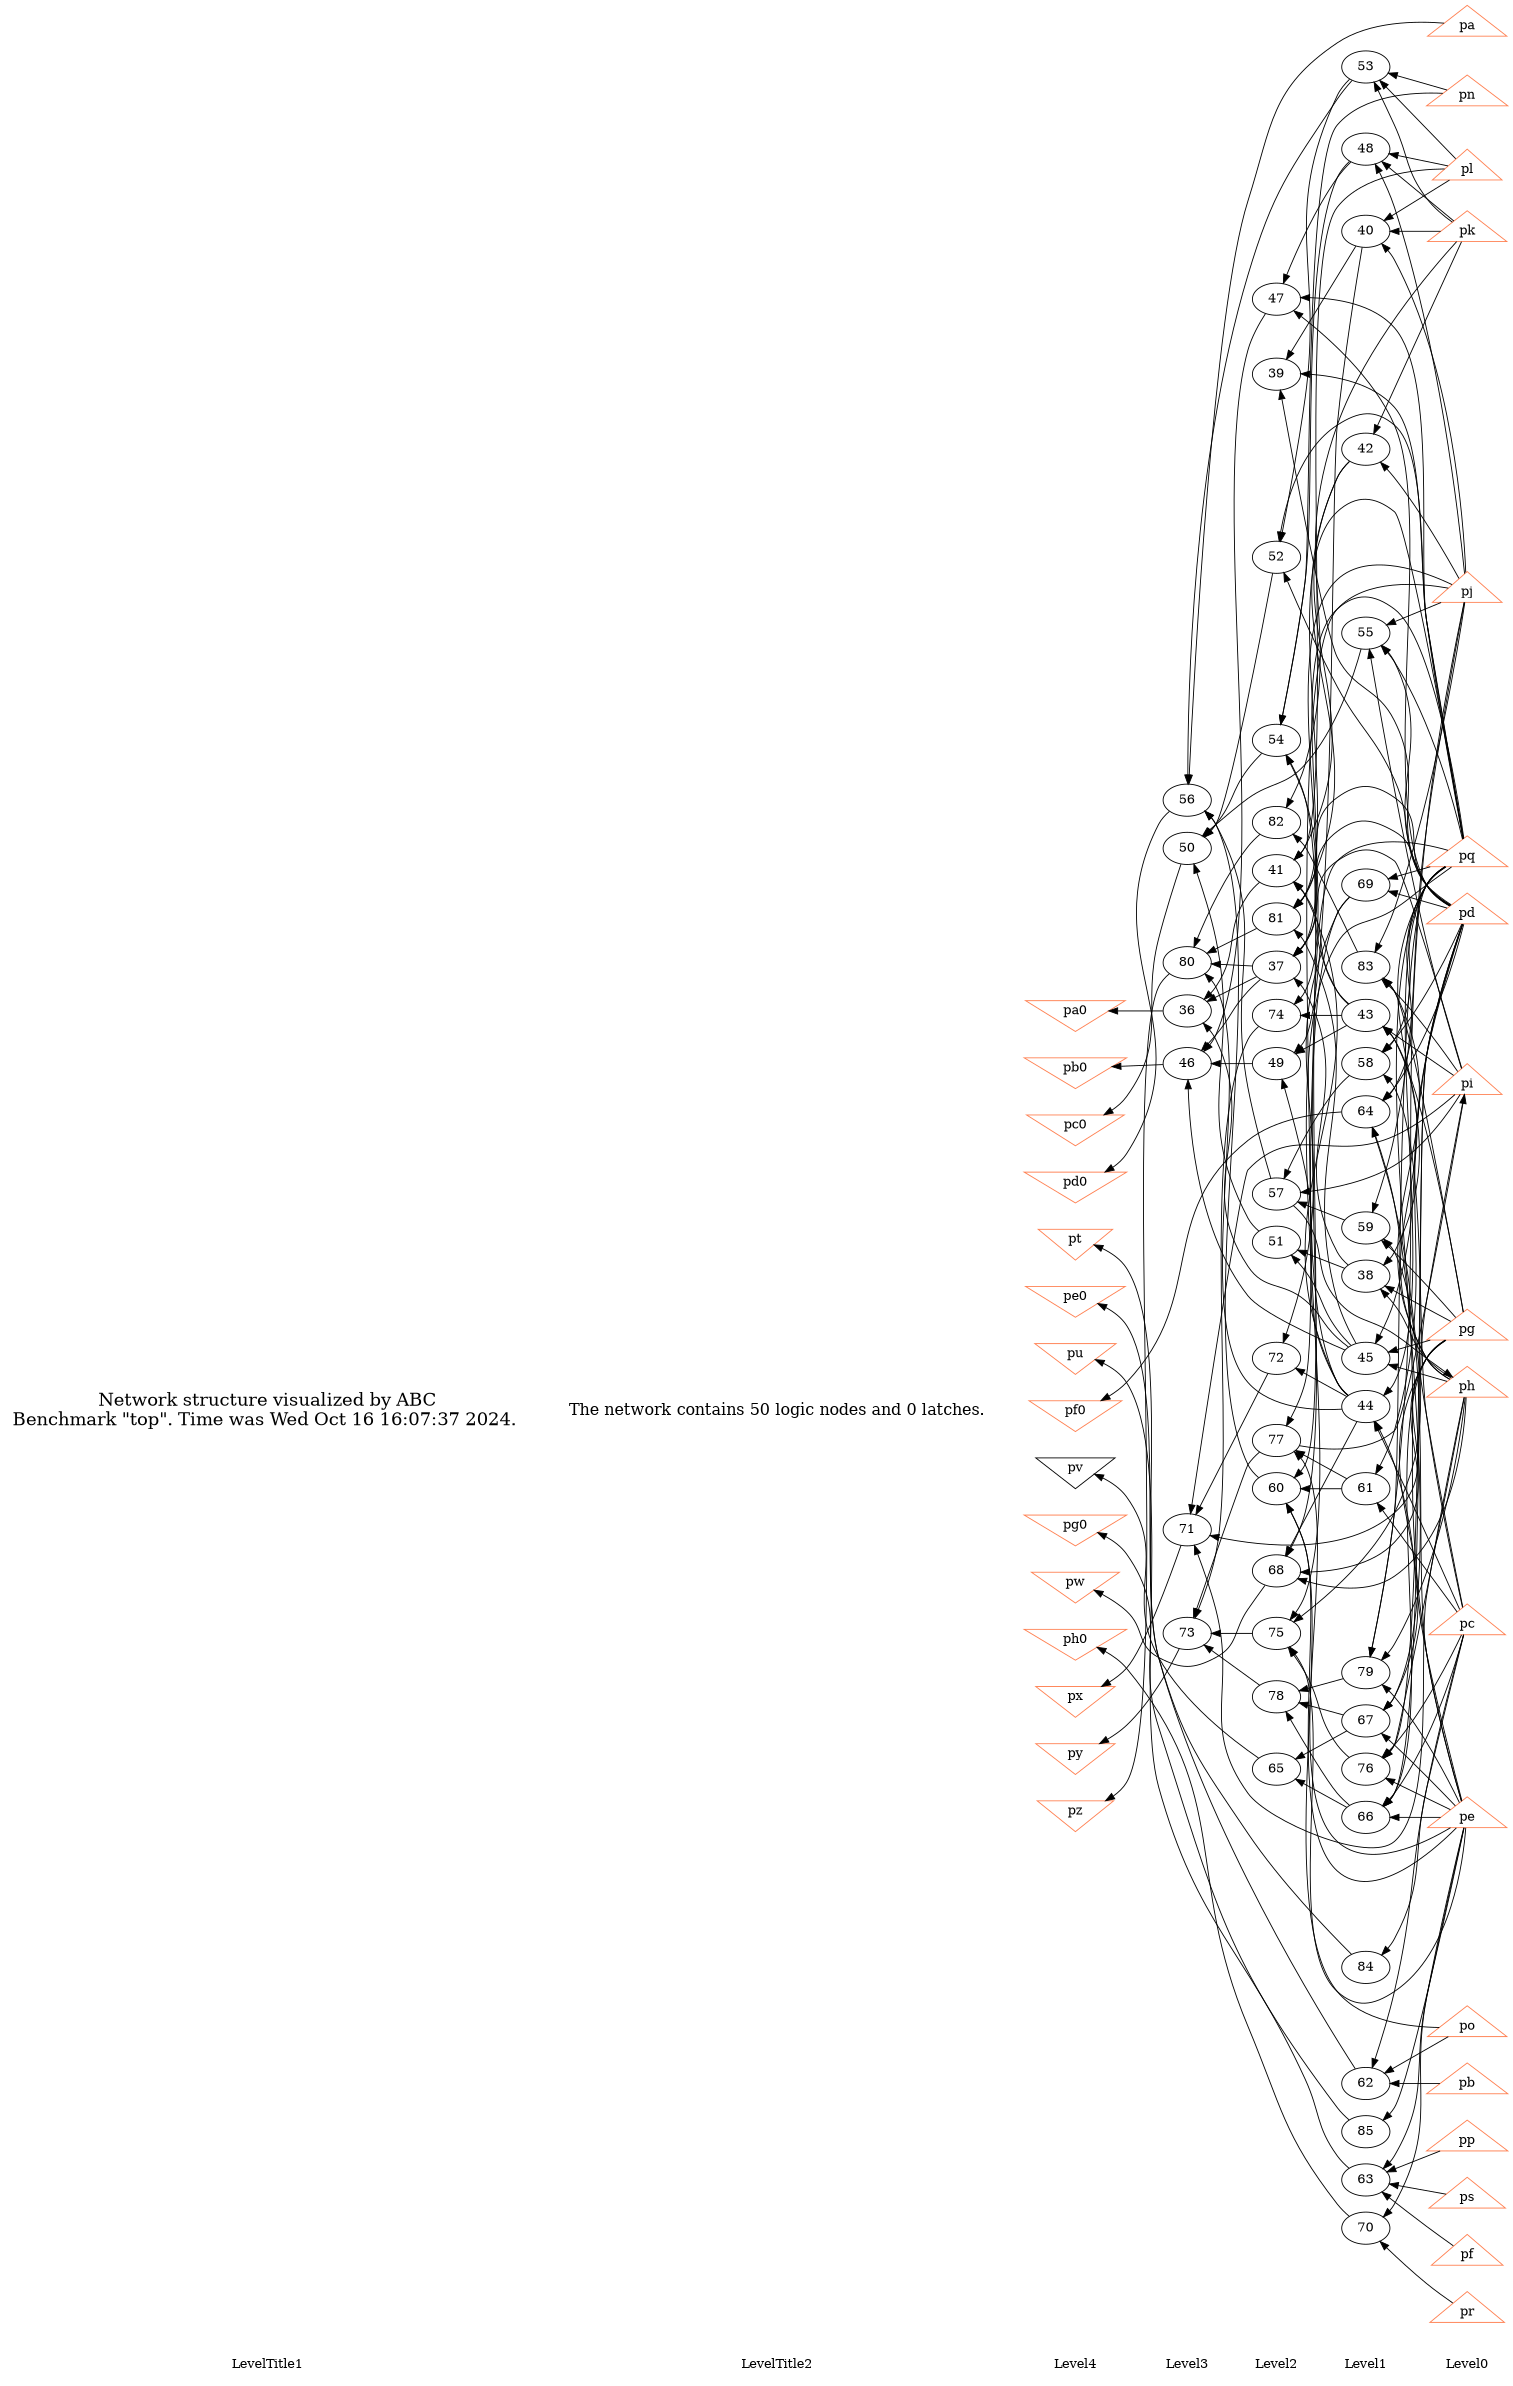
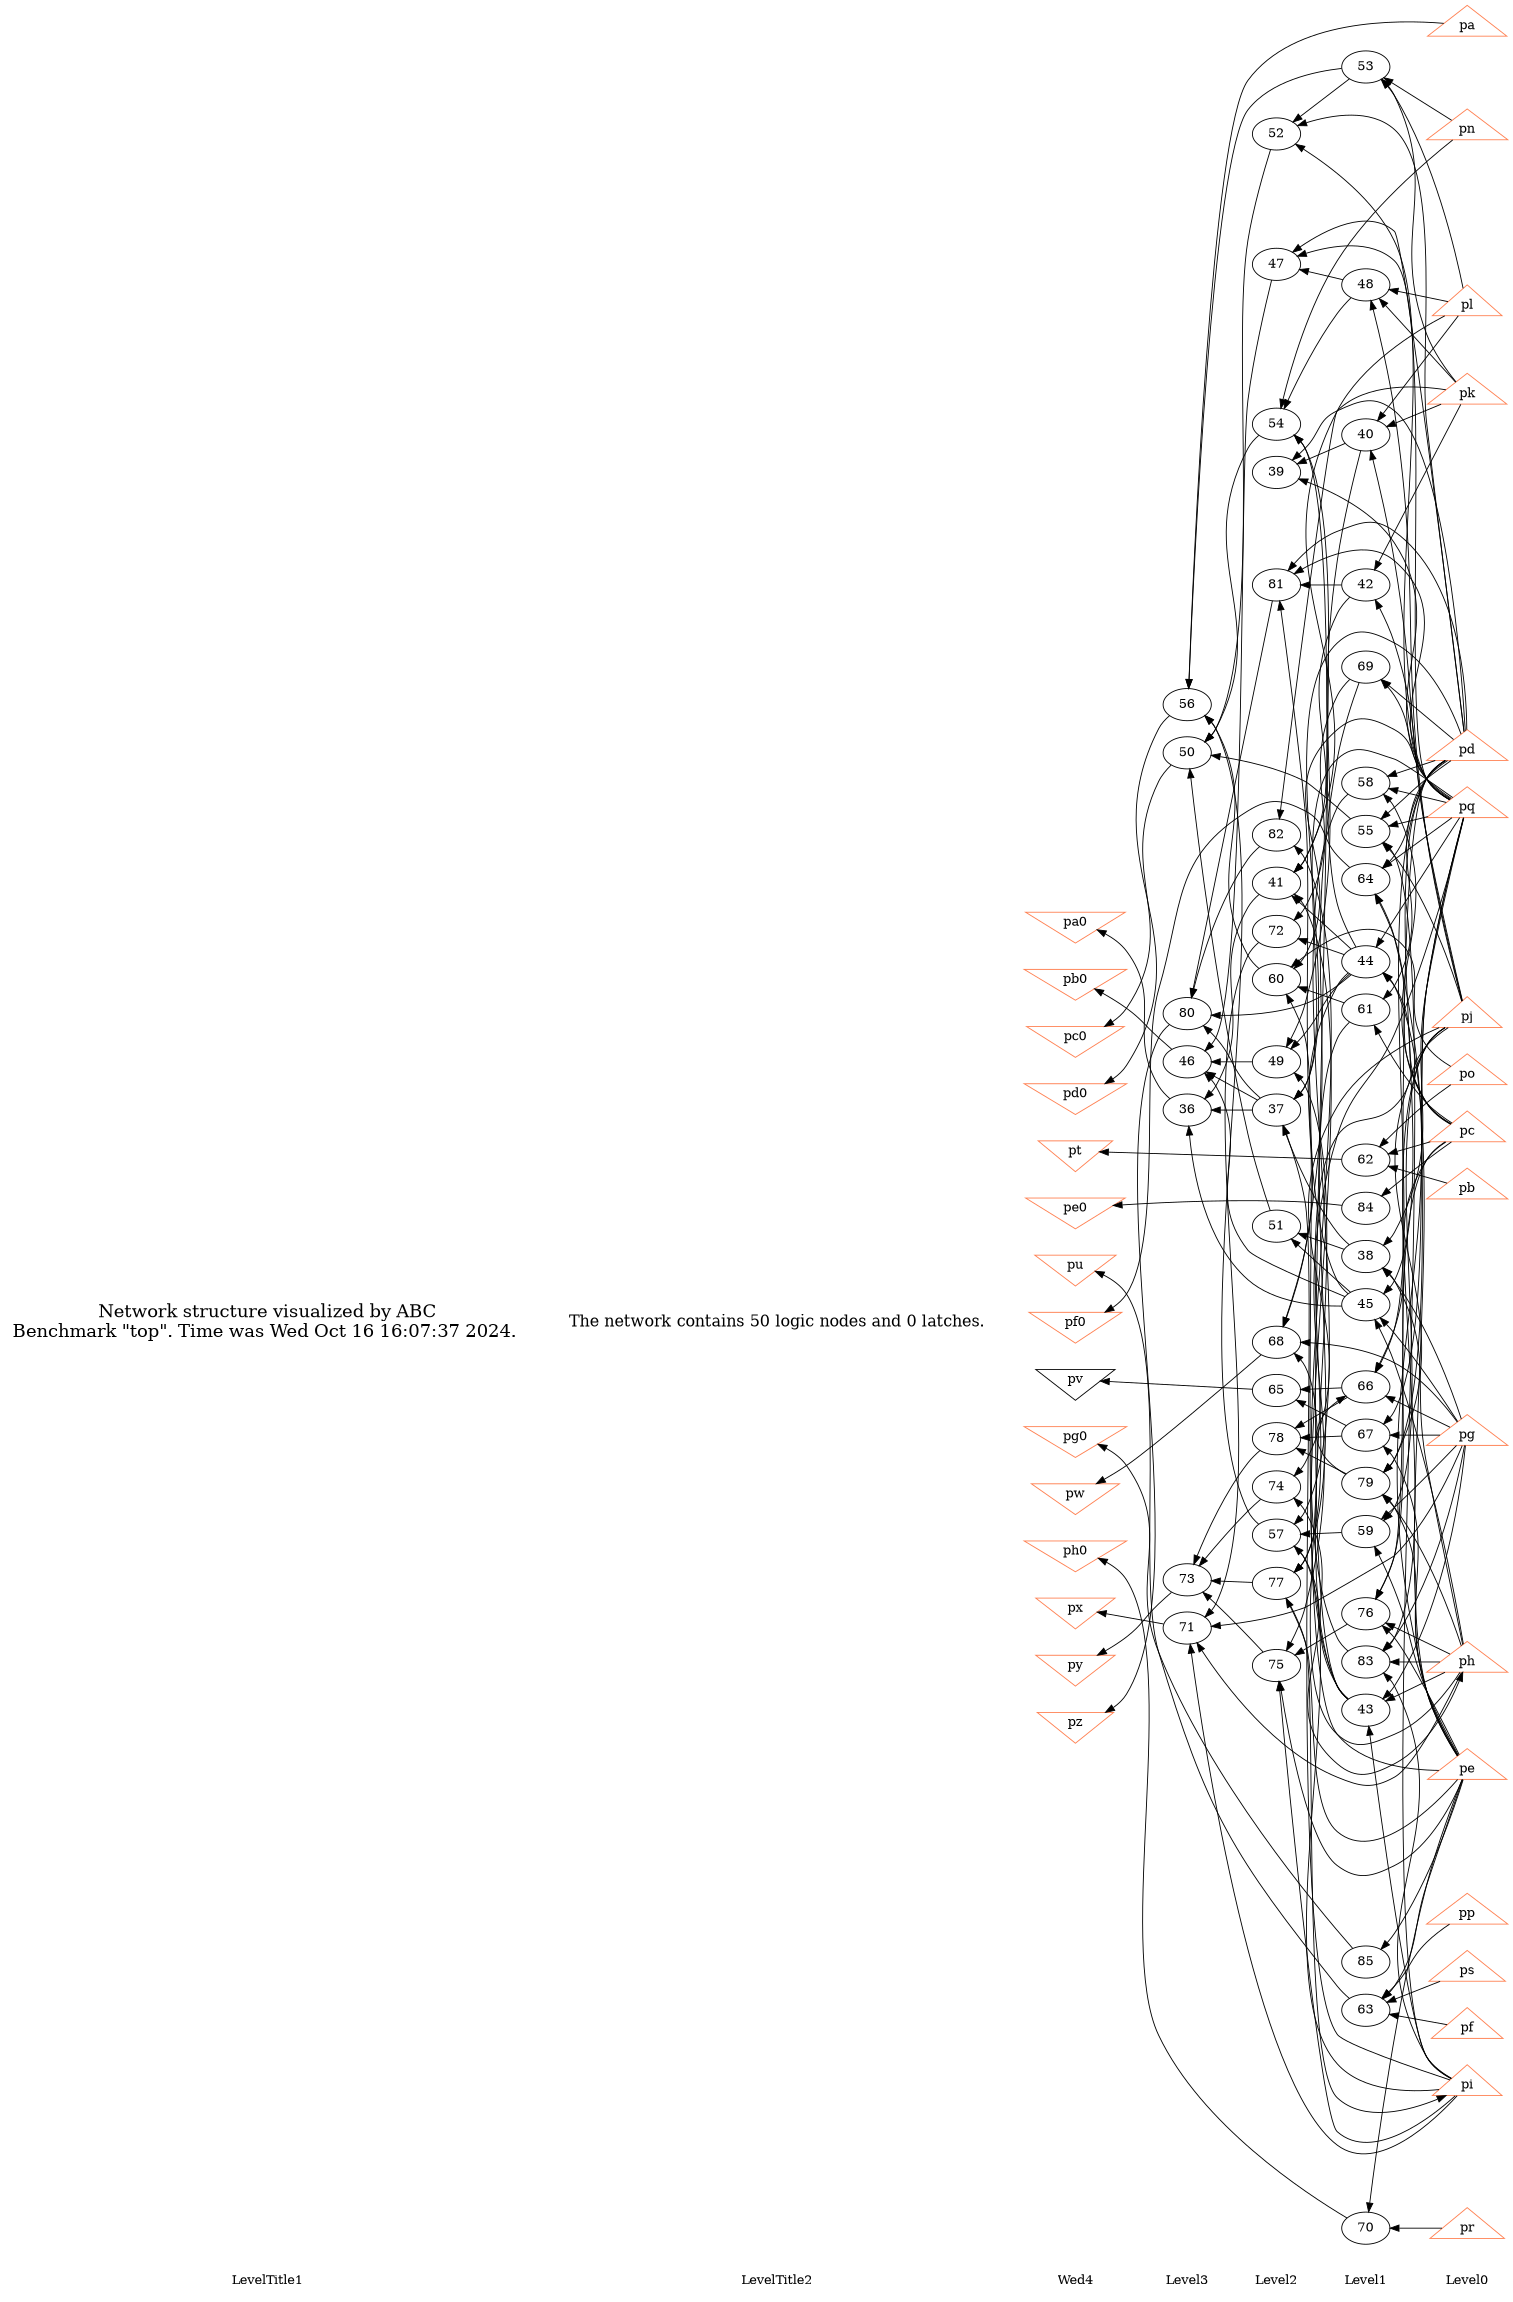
edge "pe" -> "66": now "79" -> "66"
node "Level4": label "Level4" -> "Wed4"
